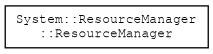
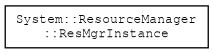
node "System::ResourceManager ::ResourceManager": label "System::ResourceManager ::ResourceManager" -> "System::ResourceManager ::ResMgrInstance"
